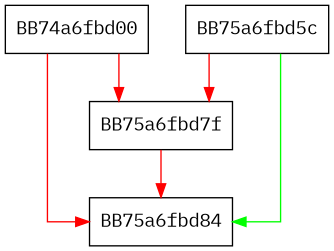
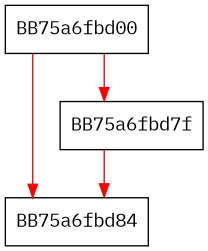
node "BB74a6fbd00": label "BB74a6fbd00" -> "BB75a6fbd00"
node "BB75a6fbd5c": removed
